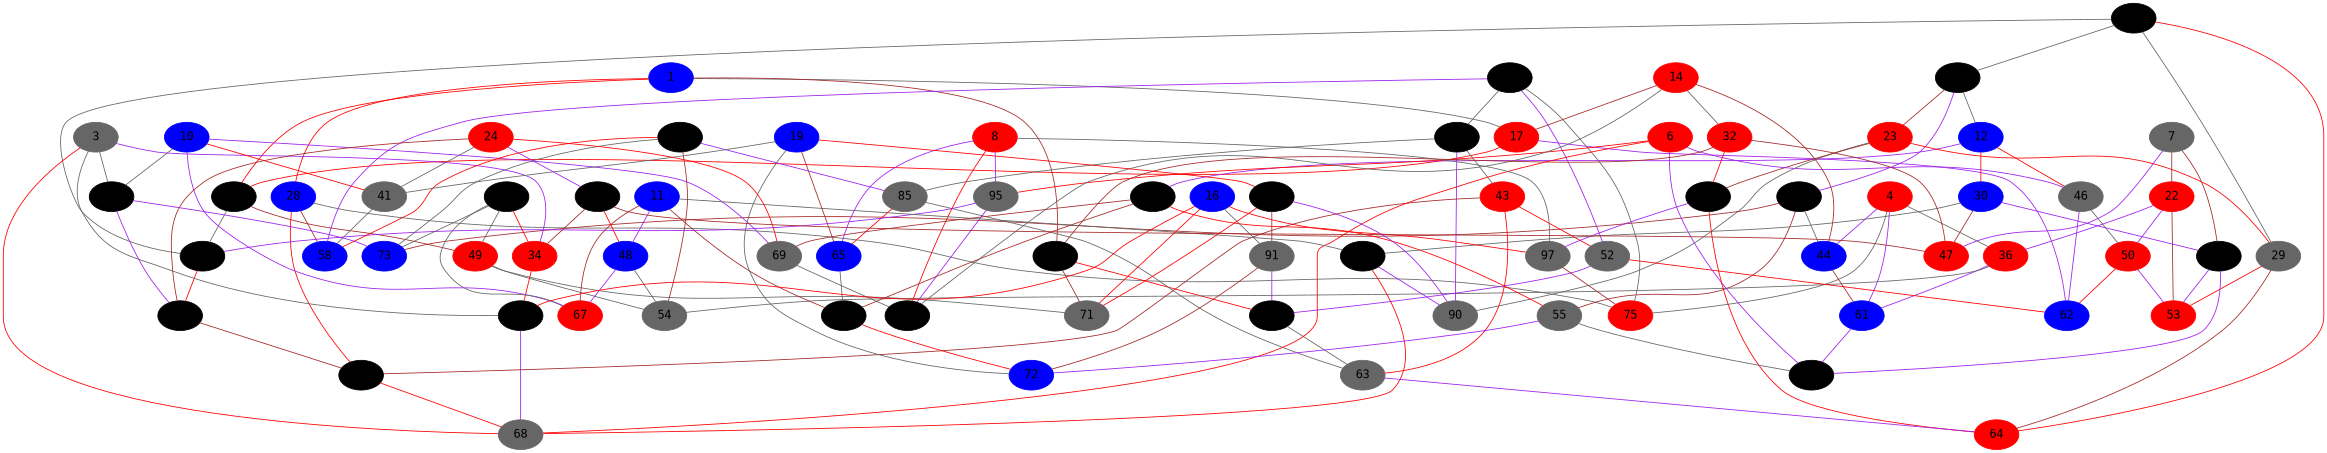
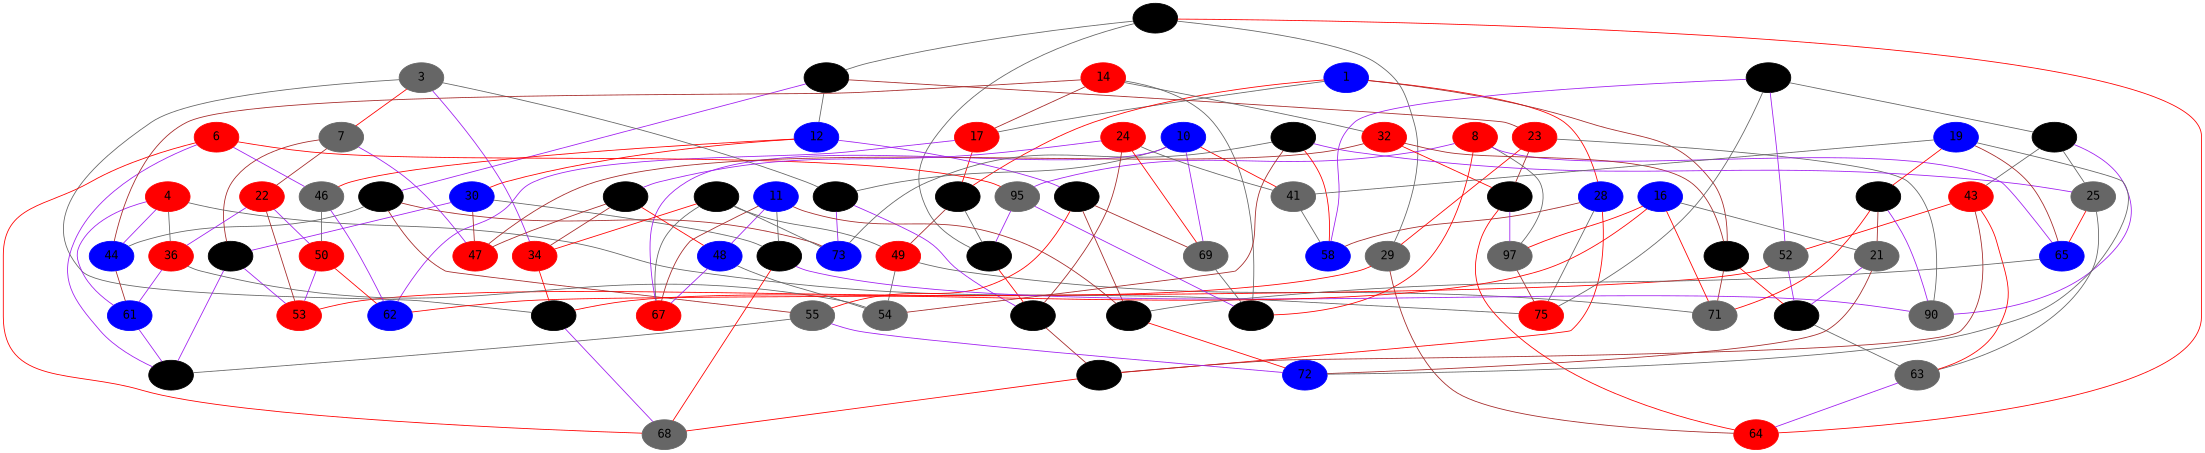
node "85": label "85" -> "25"
node "91": label "91" -> "21"
edge "3" -- "68": now "3" -- "7"
